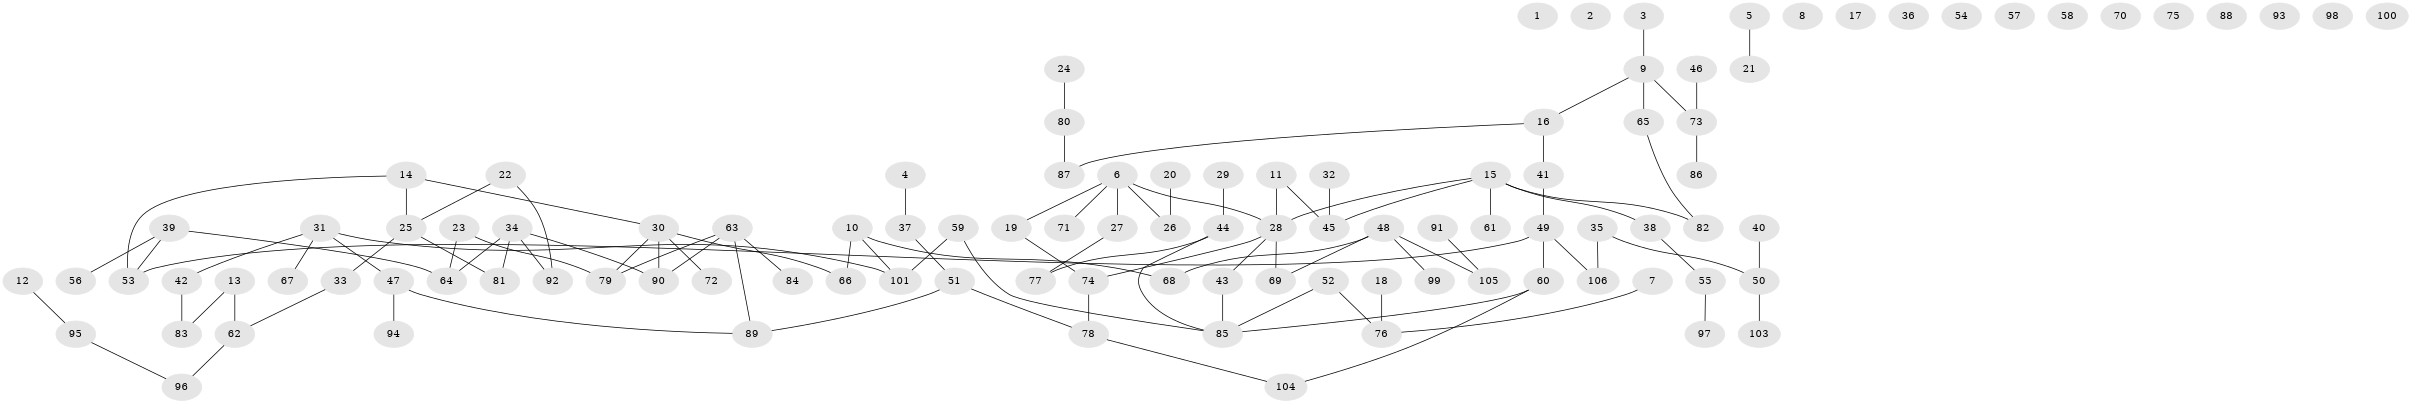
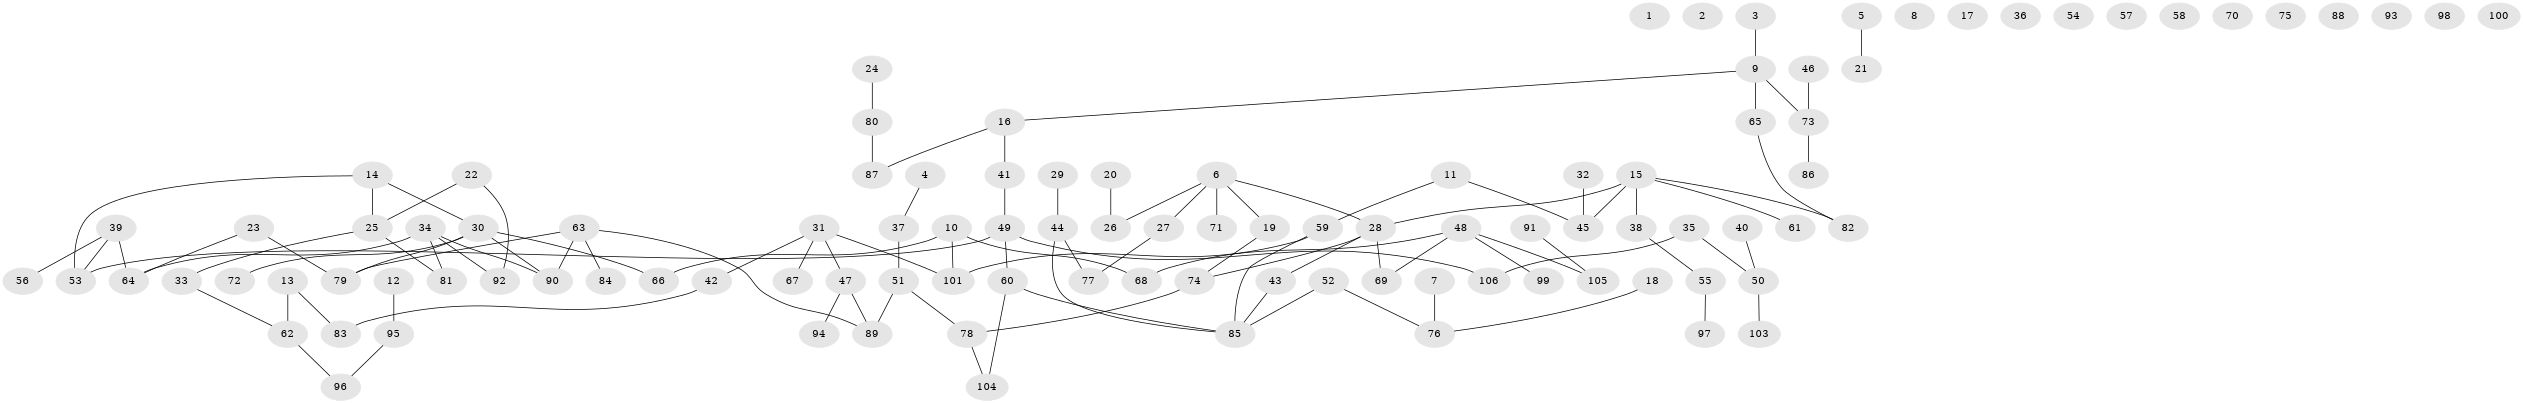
edge "11" -- "28": now "11" -- "59"
